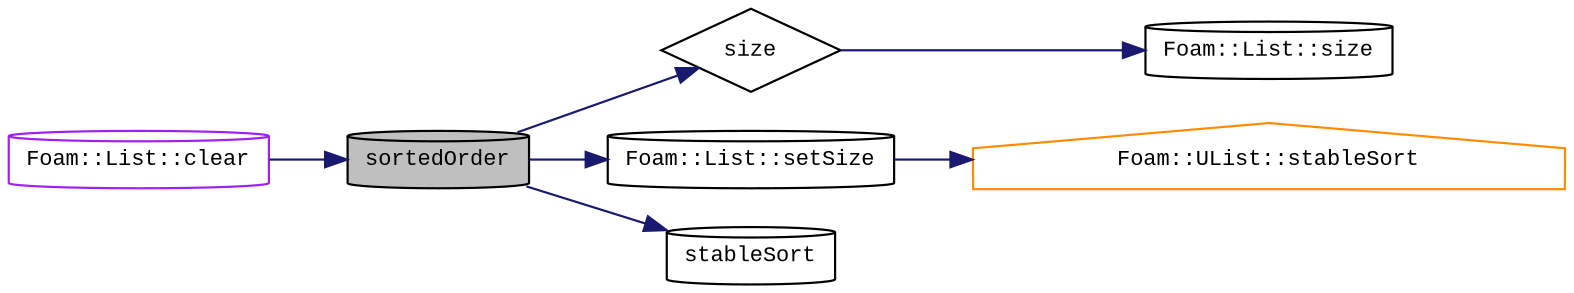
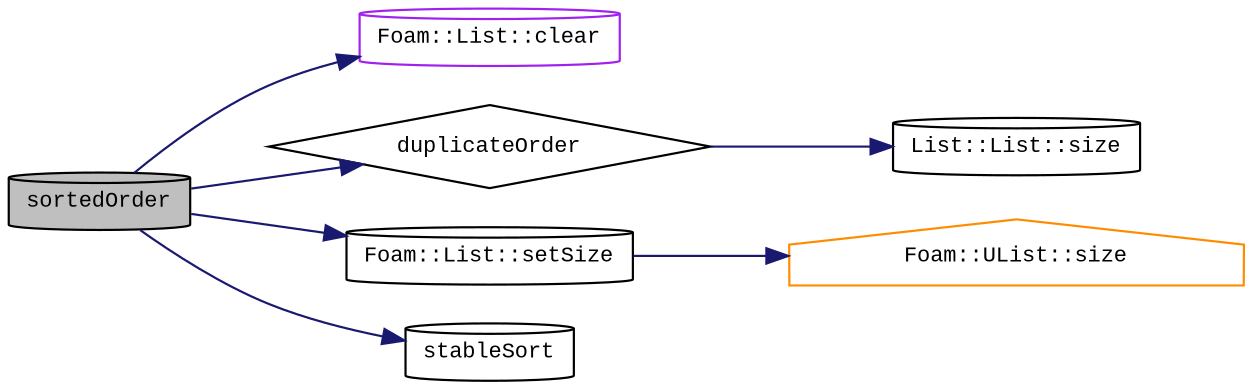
node "size": label "size" -> "duplicateOrder"
node "Foam::List::size": label "Foam::List::size" -> "List::List::size"
edge "Foam::List::clear" -> "sortedOrder": reversed
node "Foam::UList::stableSort": label "Foam::UList::stableSort" -> "Foam::UList::size"
